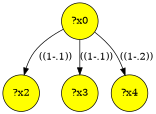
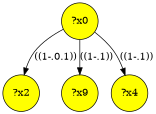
edge "?x0" -> "?x2": label "((1-.1))" -> "((1-.0.1))"
edge "?x0" -> "?x4": label "((1-.2))" -> "((1-.1))"
node "?x3": label "?x3" -> "?x9"
